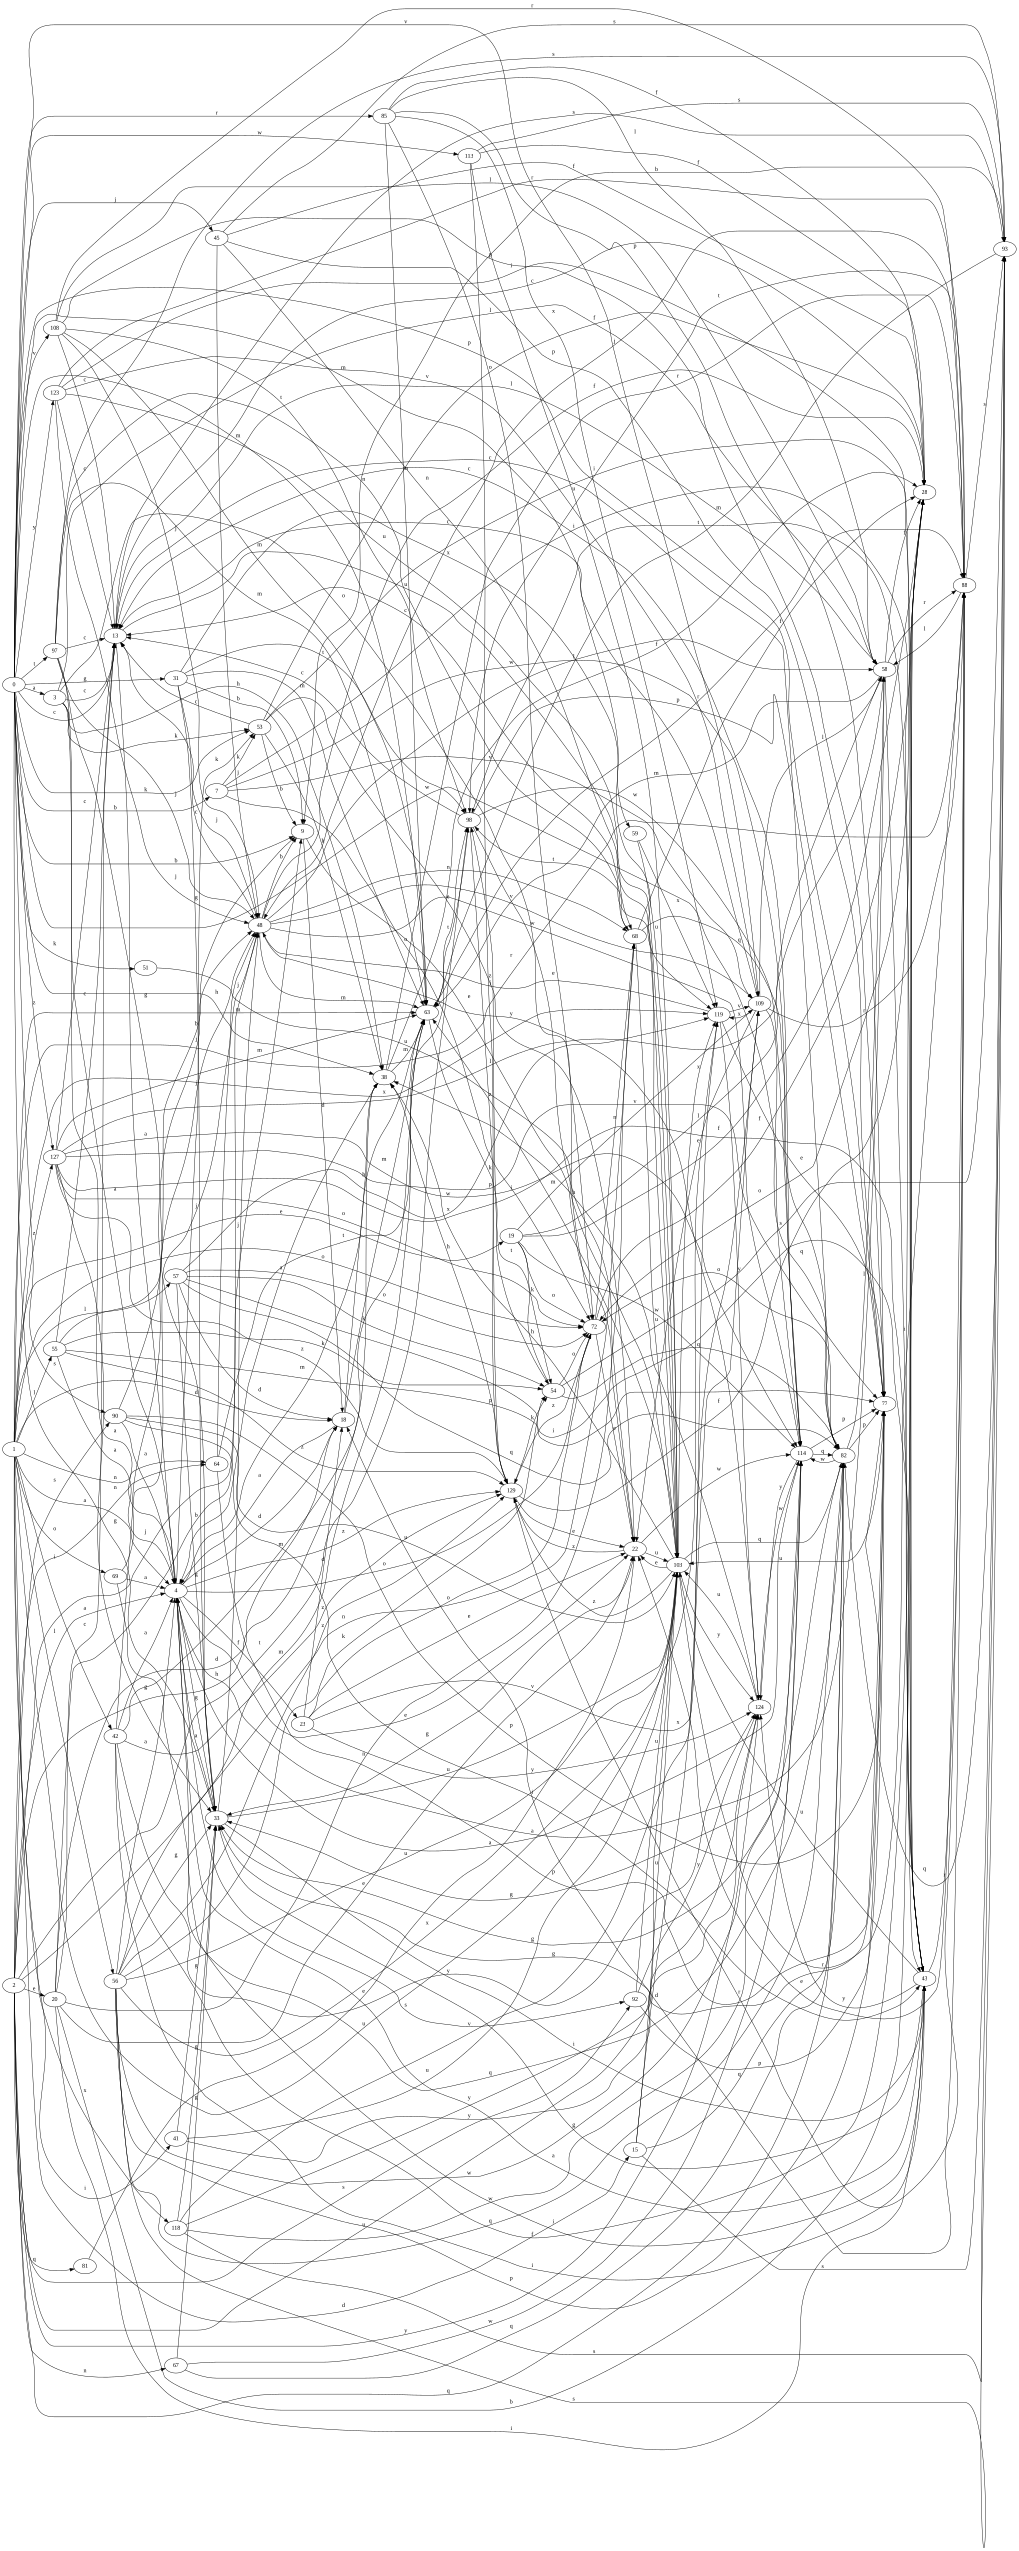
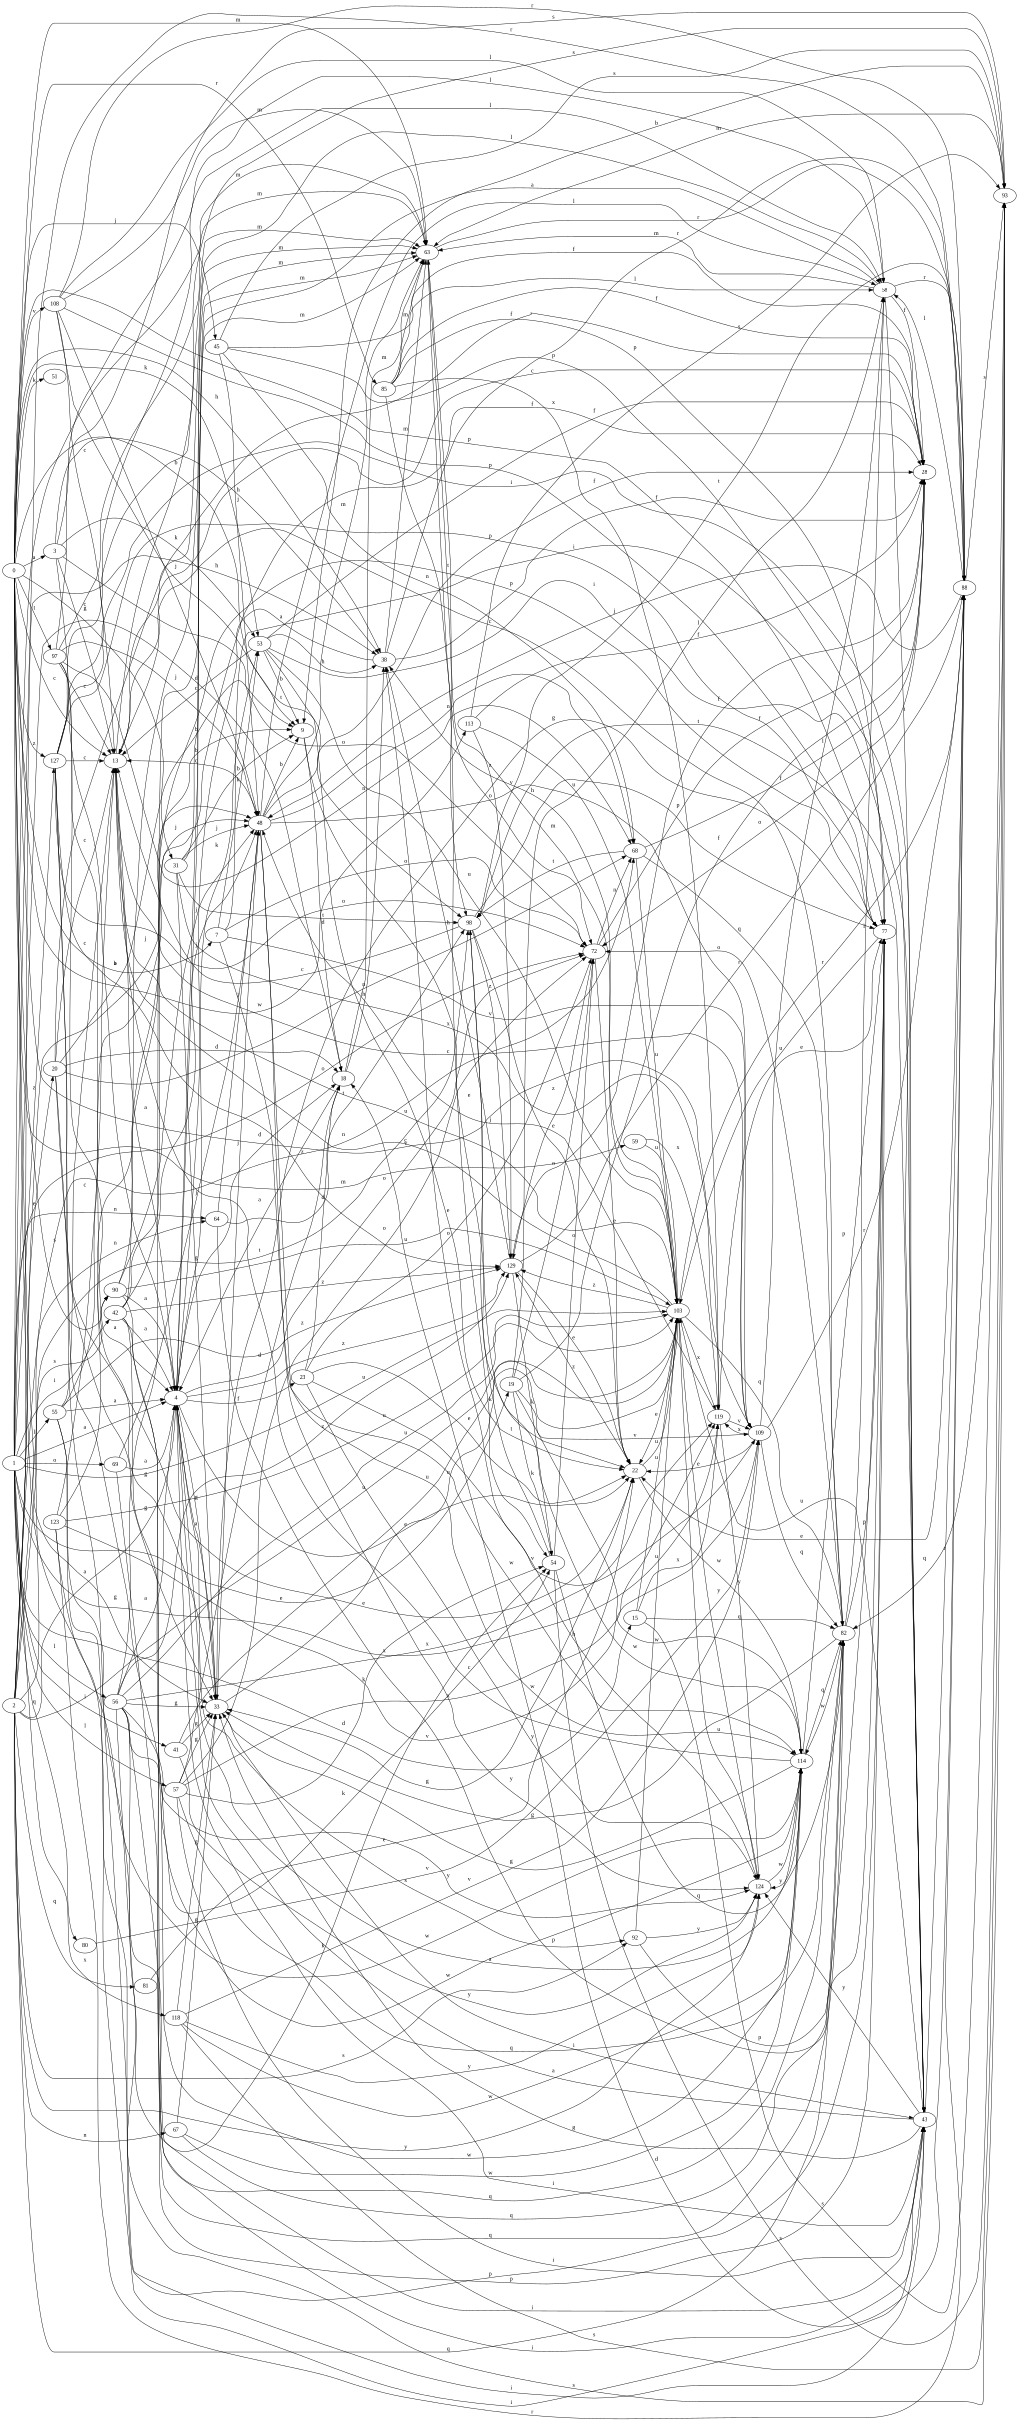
edge "0" -> "123": removed, label "y"
edge "51" -> "103": now "53" -> "103"
node "80": added
edge "20" -> "28": label "b" -> "f"
